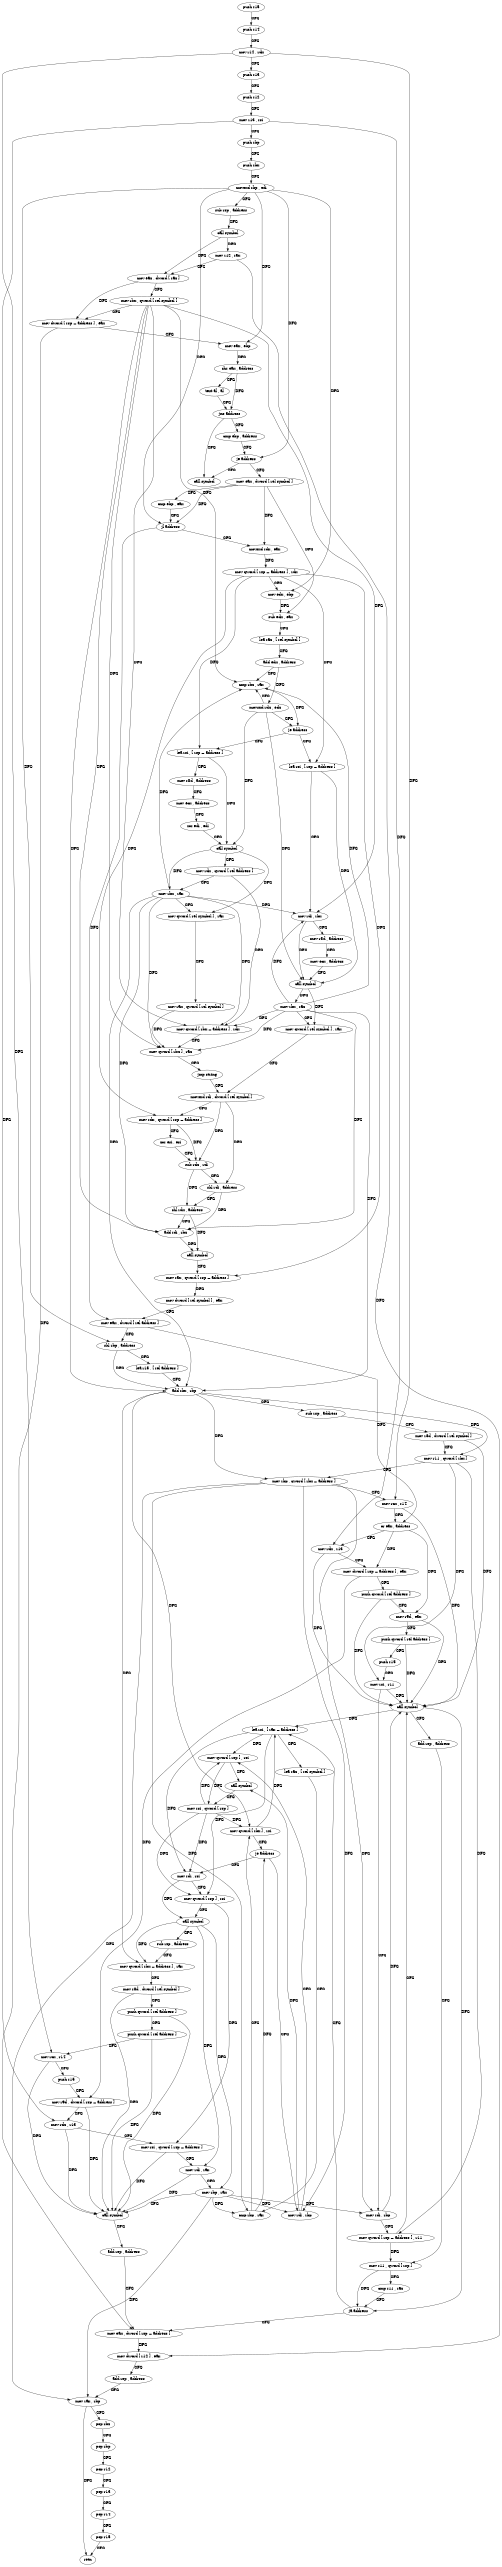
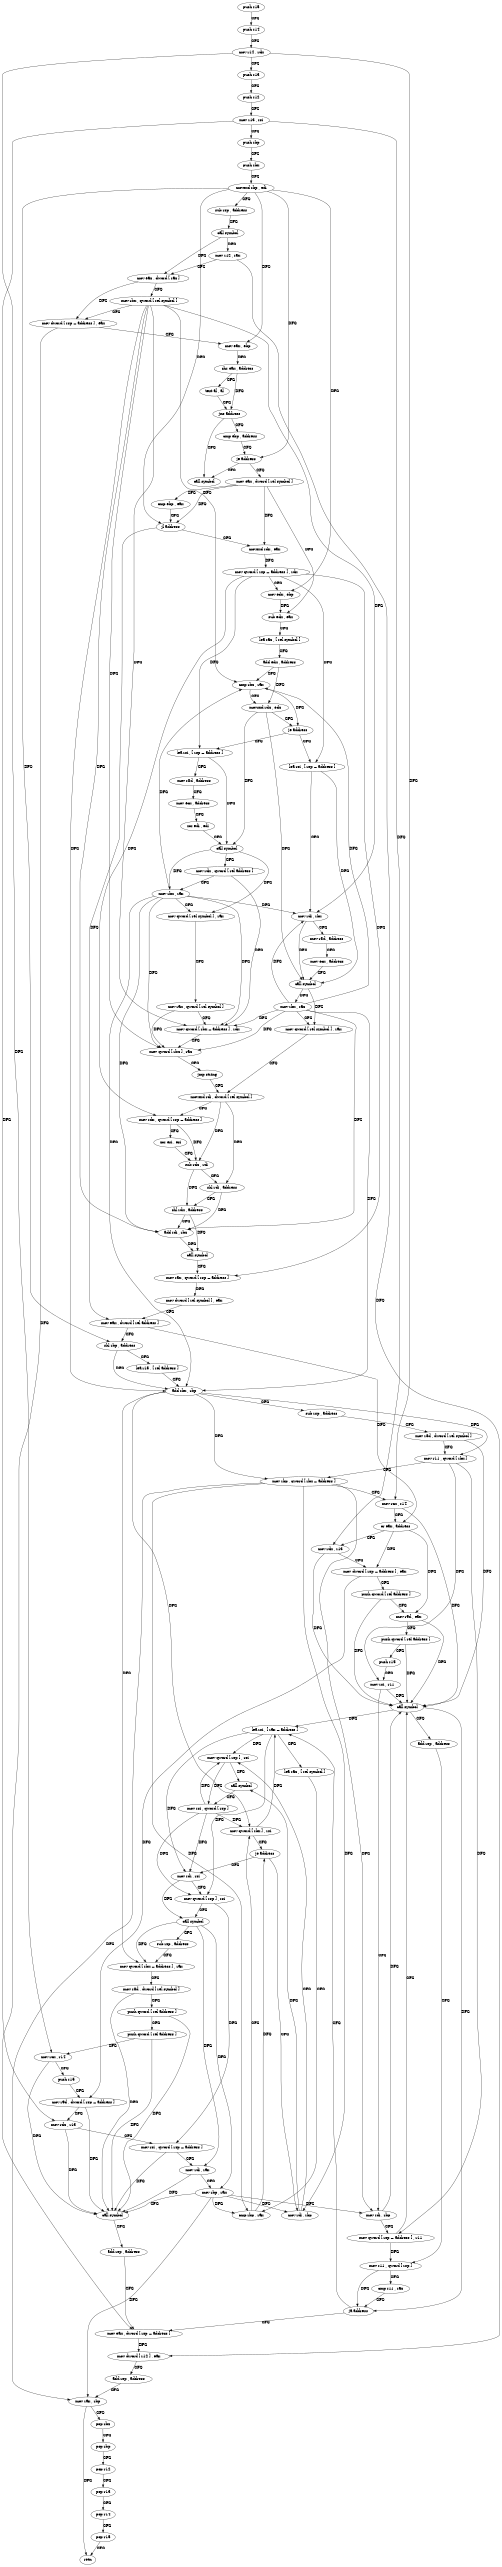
edge "movsxd rdx , edx" -> "cmp rbx , rax": reversed
edge "mov rax , qword [ rel symbol ]" -> "mov qword [ rbx + address ] , rdx": added, label "CFG"
